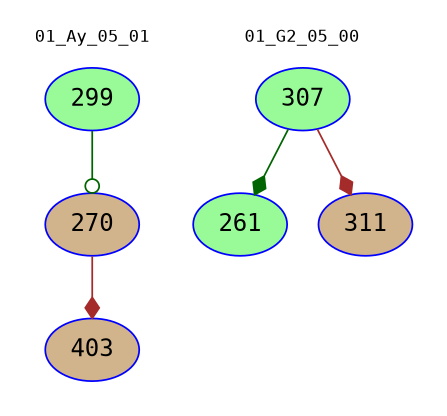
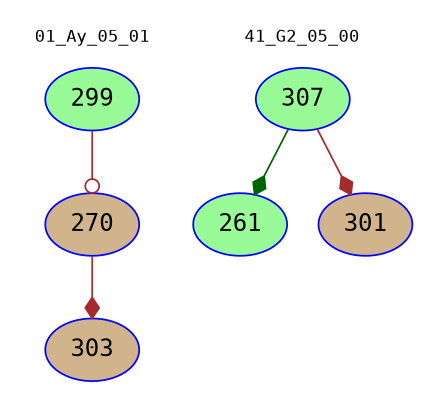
cluster "01_G2_05_00": label "01_G2_05_00" -> "41_G2_05_00"
edge "299" -> "270": color darkgreen -> brown
node "311": label "311" -> "301"
node "403": label "403" -> "303"
